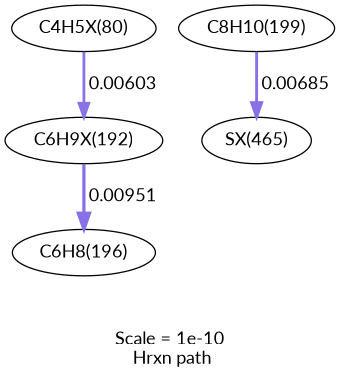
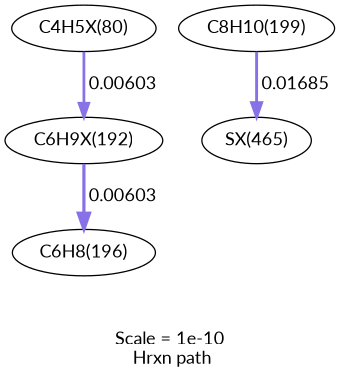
edge "C8H10(199)" -> "SX(465)": label " 0.00685" -> " 0.01685"
edge "C6H9X(192)" -> "C6H8(196)": label " 0.00951" -> " 0.00603"
